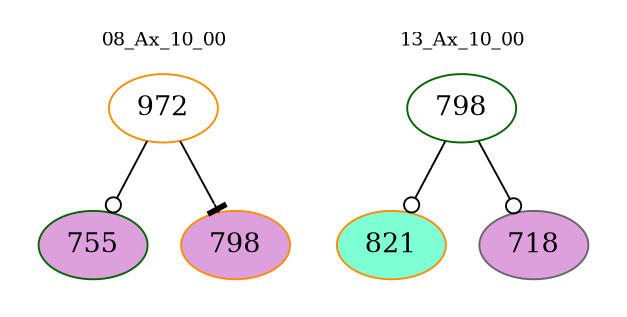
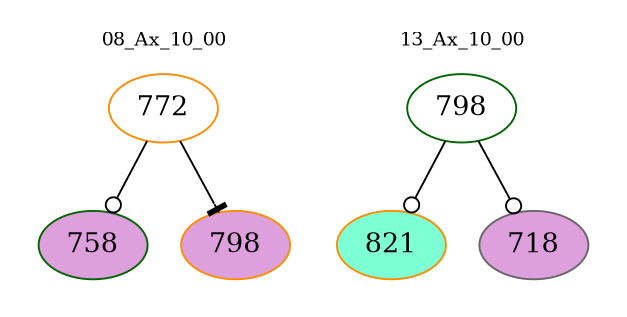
node "972": label "972" -> "772"
node "755": label "755" -> "758"
